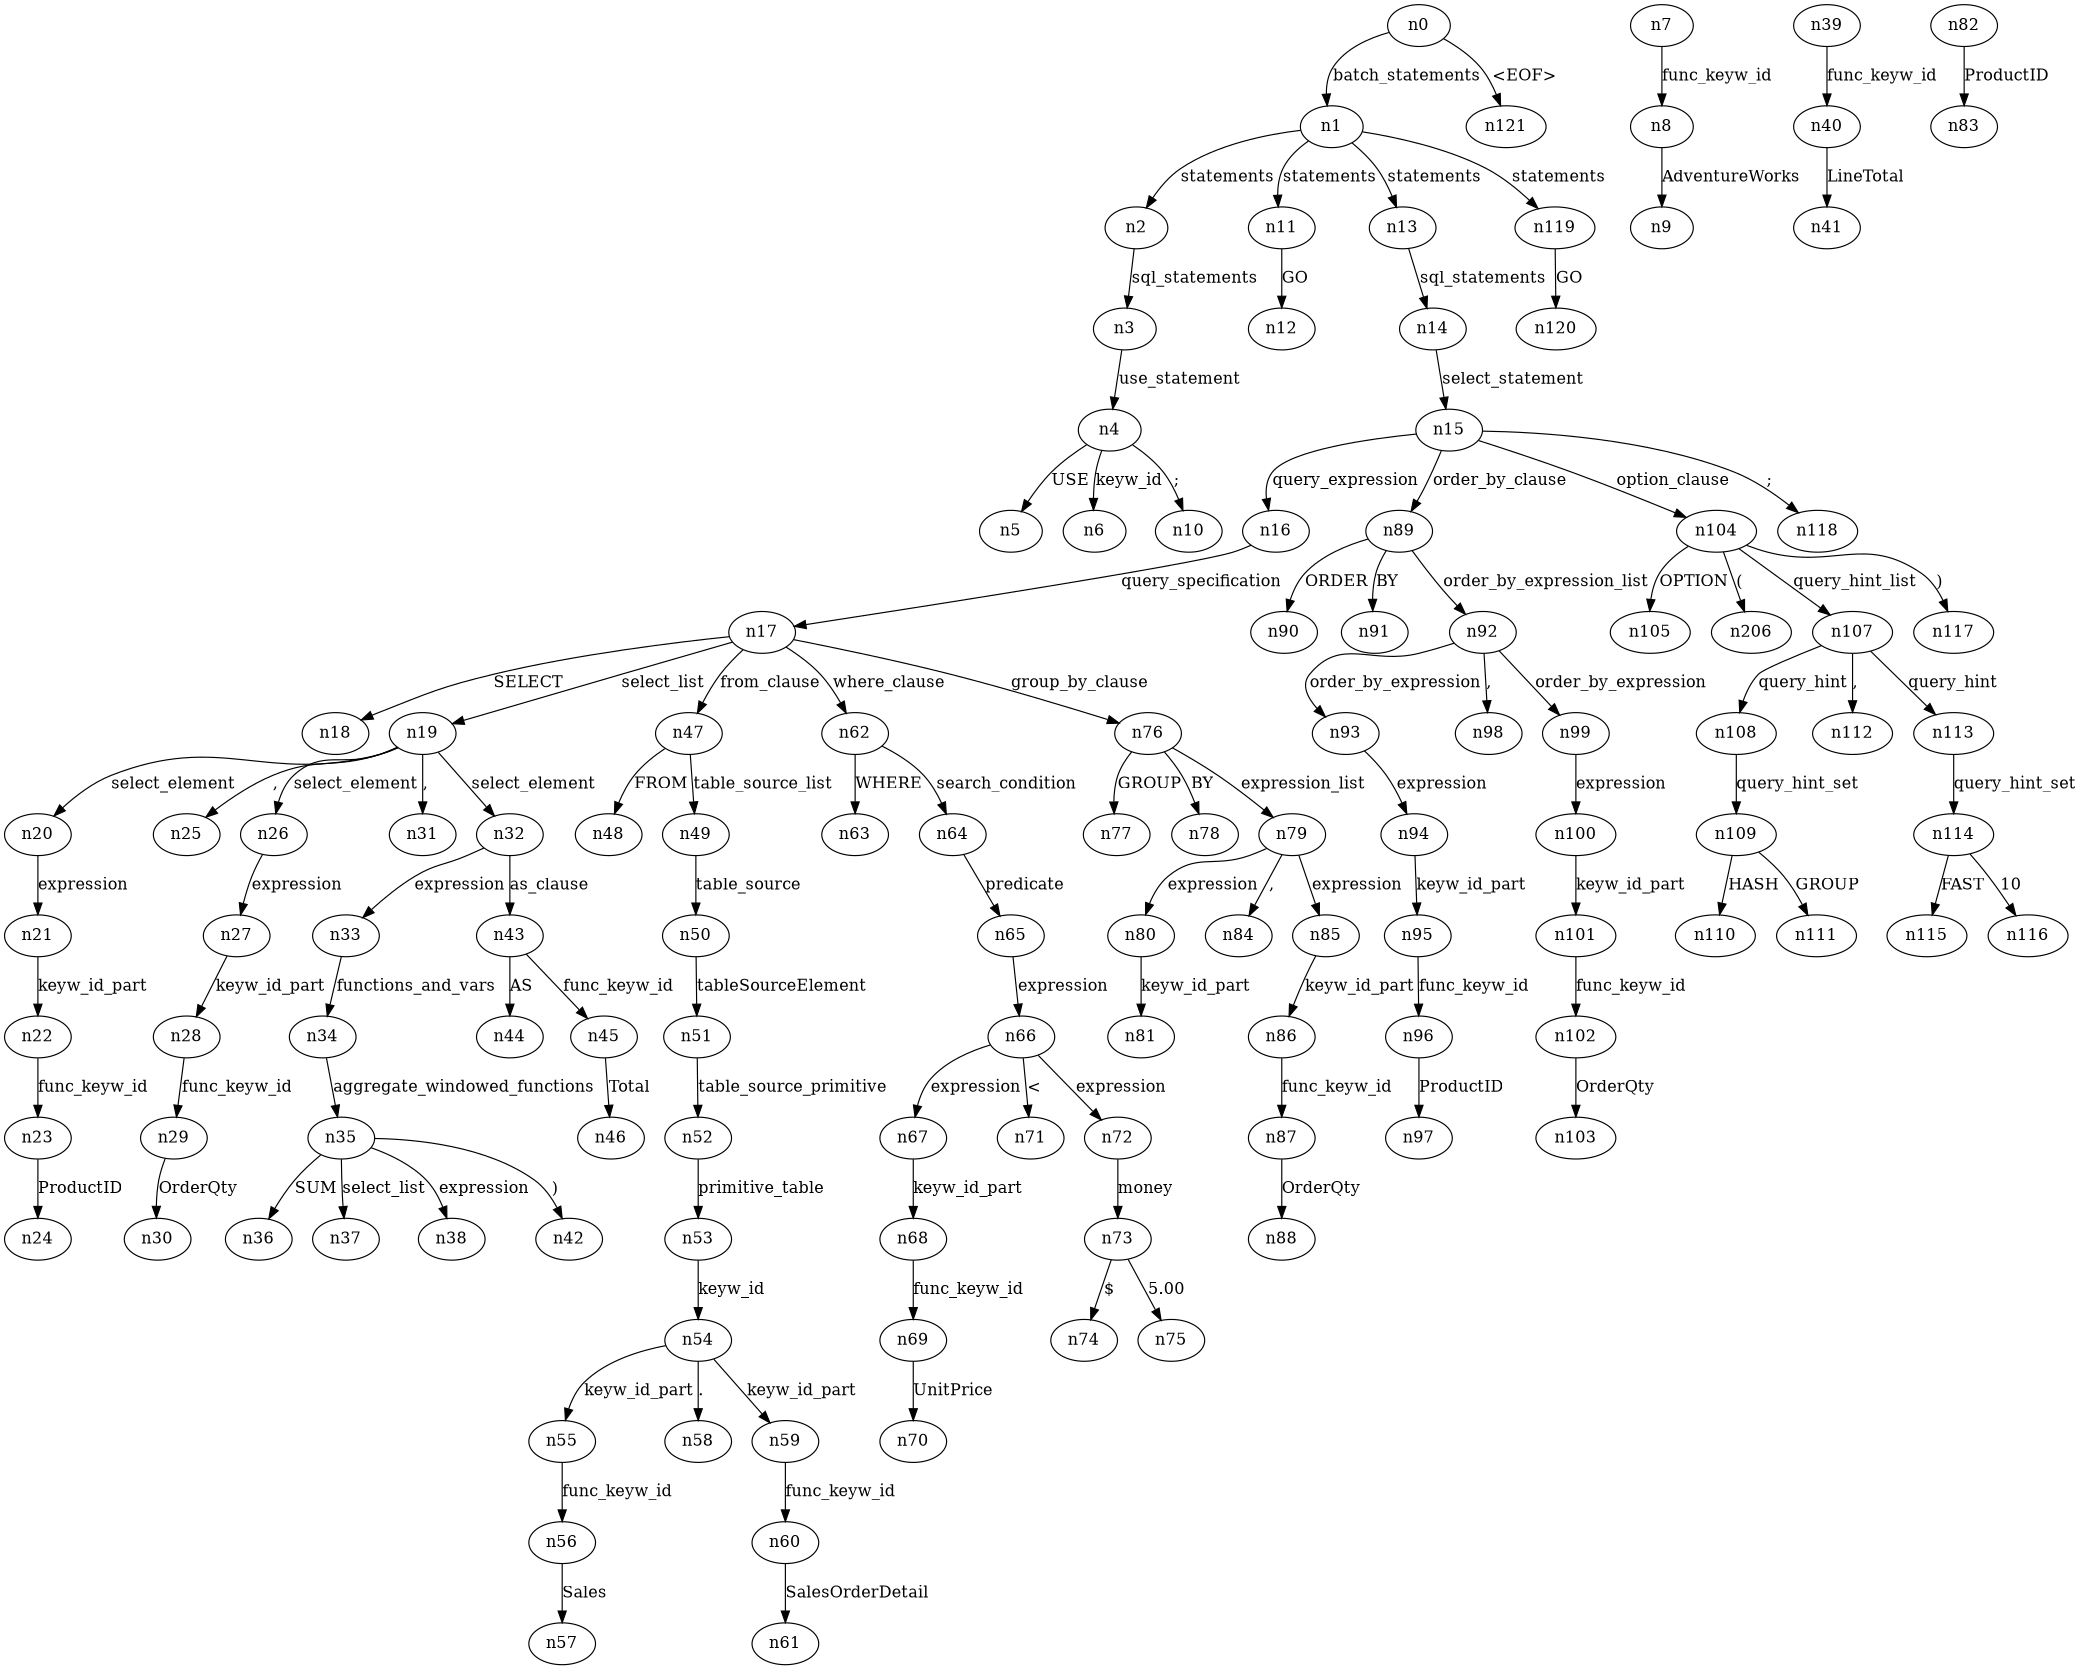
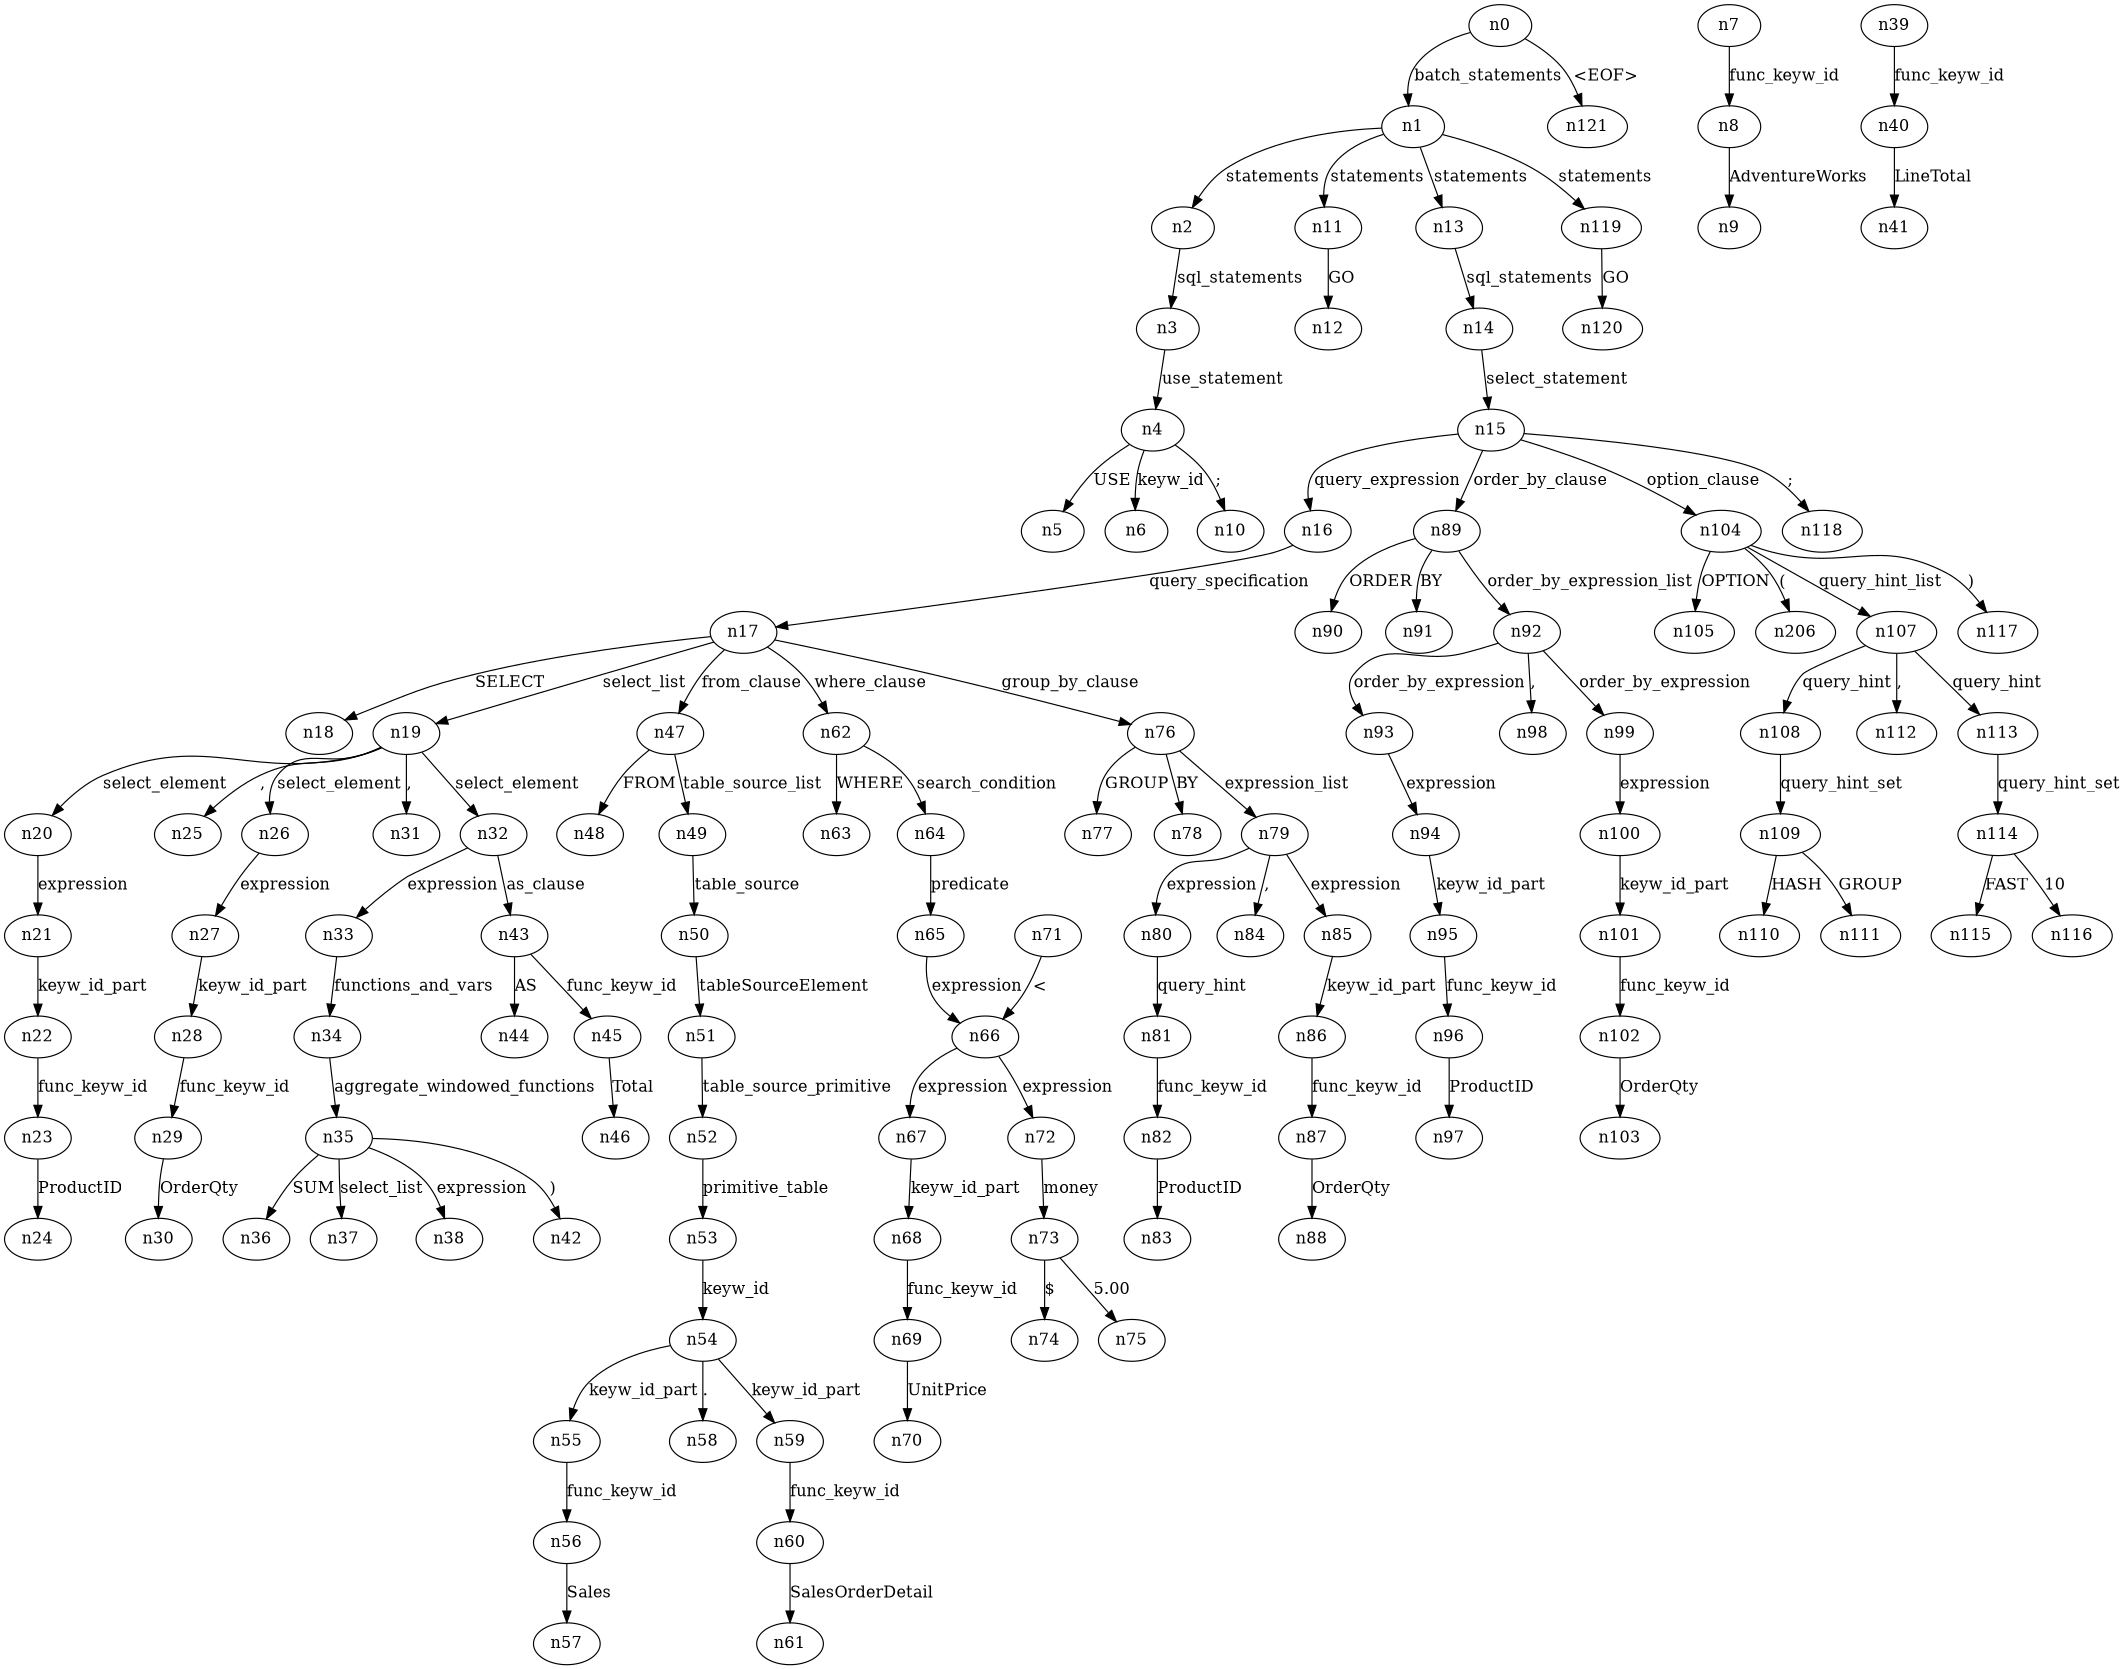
edge "n80" -> "n81": label "keyw_id_part" -> "query_hint"
edge "n66" -> "n71": reversed
edge "n81" -> "n82": added, label "func_keyw_id"
